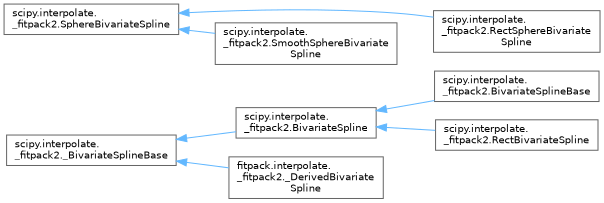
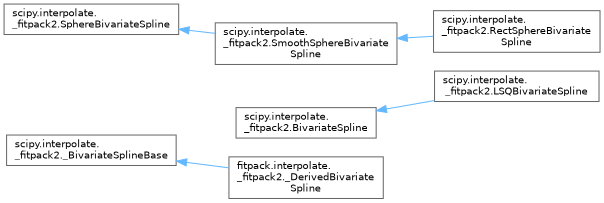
edge "scipy.interpolate. _fitpack2.RectSphereBivariate Spline" -> "scipy.interpolate. _fitpack2.SphereBivariateSpline": now "scipy.interpolate. _fitpack2.RectSphereBivariate Spline" -> "scipy.interpolate. _fitpack2.SmoothSphereBivariate Spline"
node "scipy.interpolate. _fitpack2.BivariateSplineBase": label "scipy.interpolate. _fitpack2.BivariateSplineBase" -> "scipy.interpolate. _fitpack2.LSQBivariateSpline"
edge "scipy.interpolate. _fitpack2.BivariateSpline" -> "scipy.interpolate. _fitpack2._BivariateSplineBase": removed
node "scipy.interpolate. _fitpack2.RectBivariateSpline": removed
